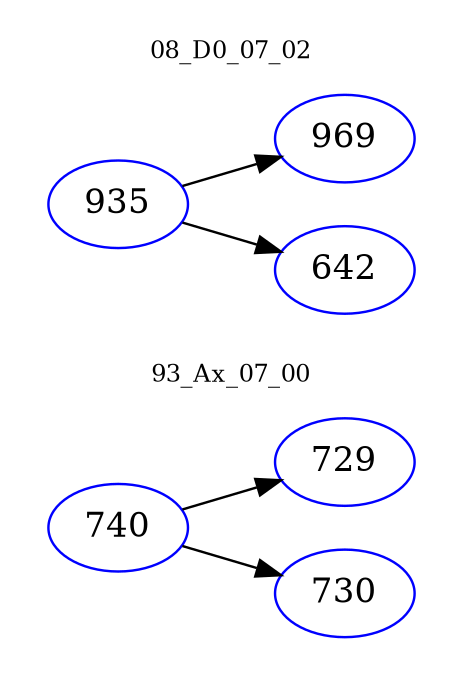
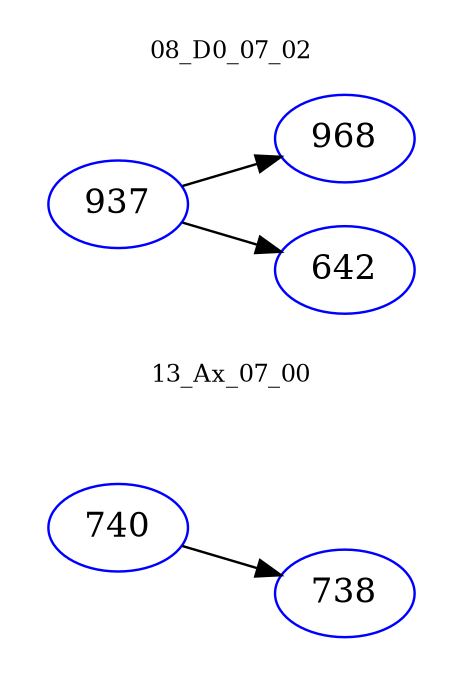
node "969": label "969" -> "968"
node "935": label "935" -> "937"
cluster "93_Ax_07_00": label "93_Ax_07_00" -> "13_Ax_07_00"
node "729": removed
node "730": label "730" -> "738"
